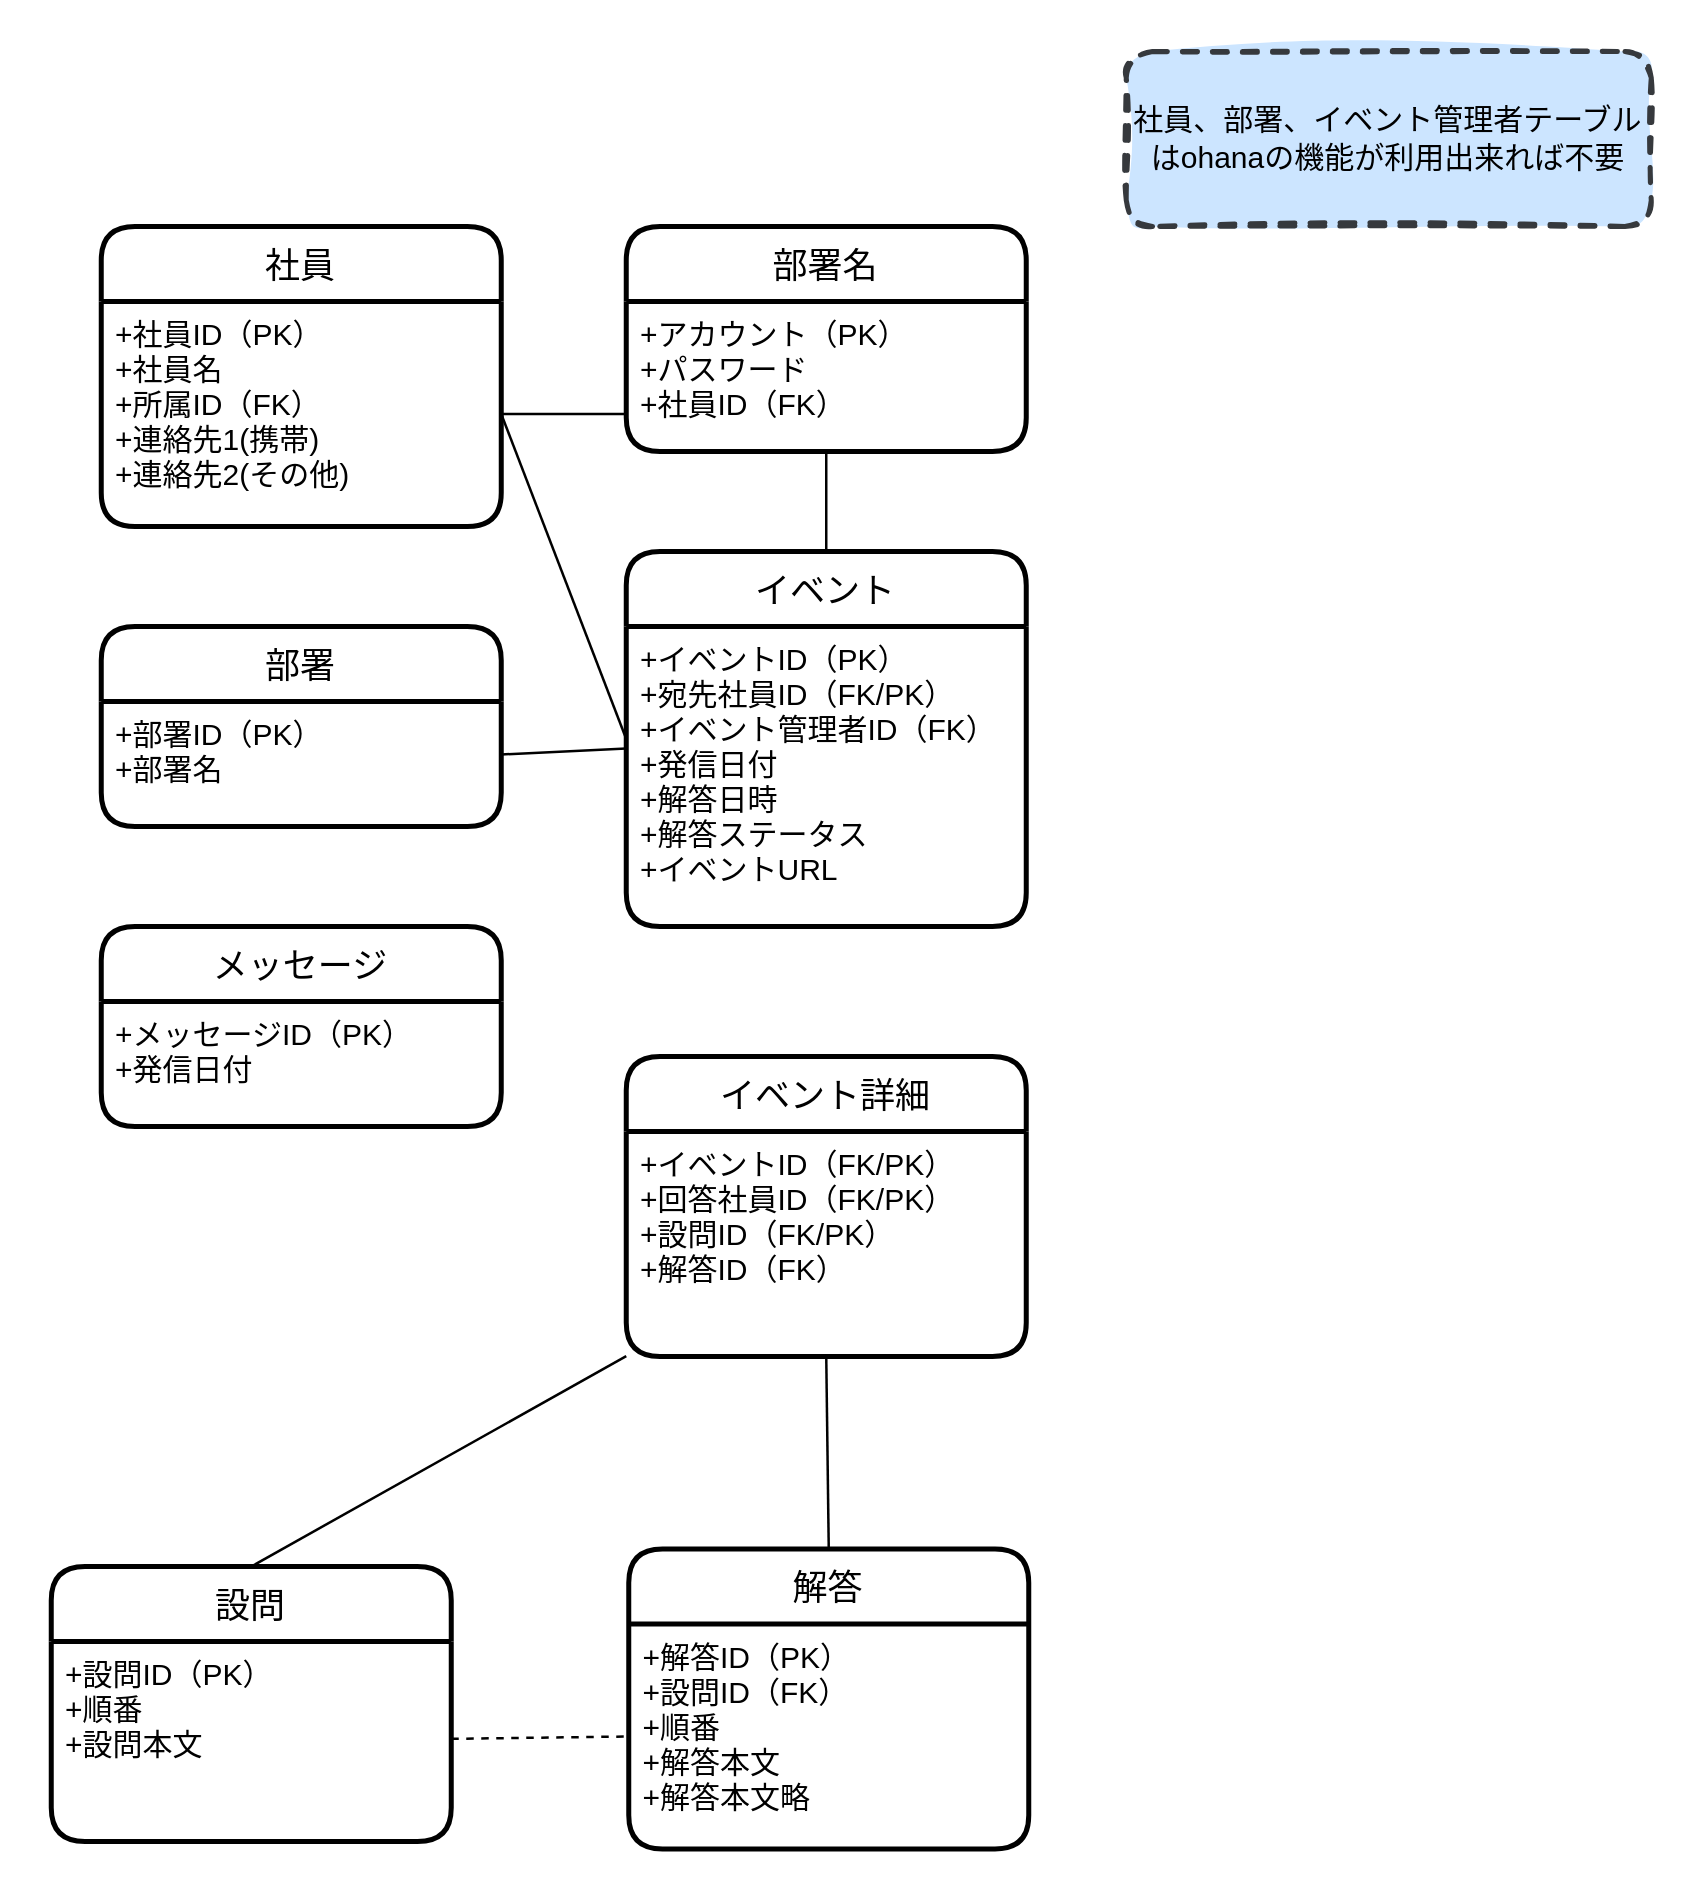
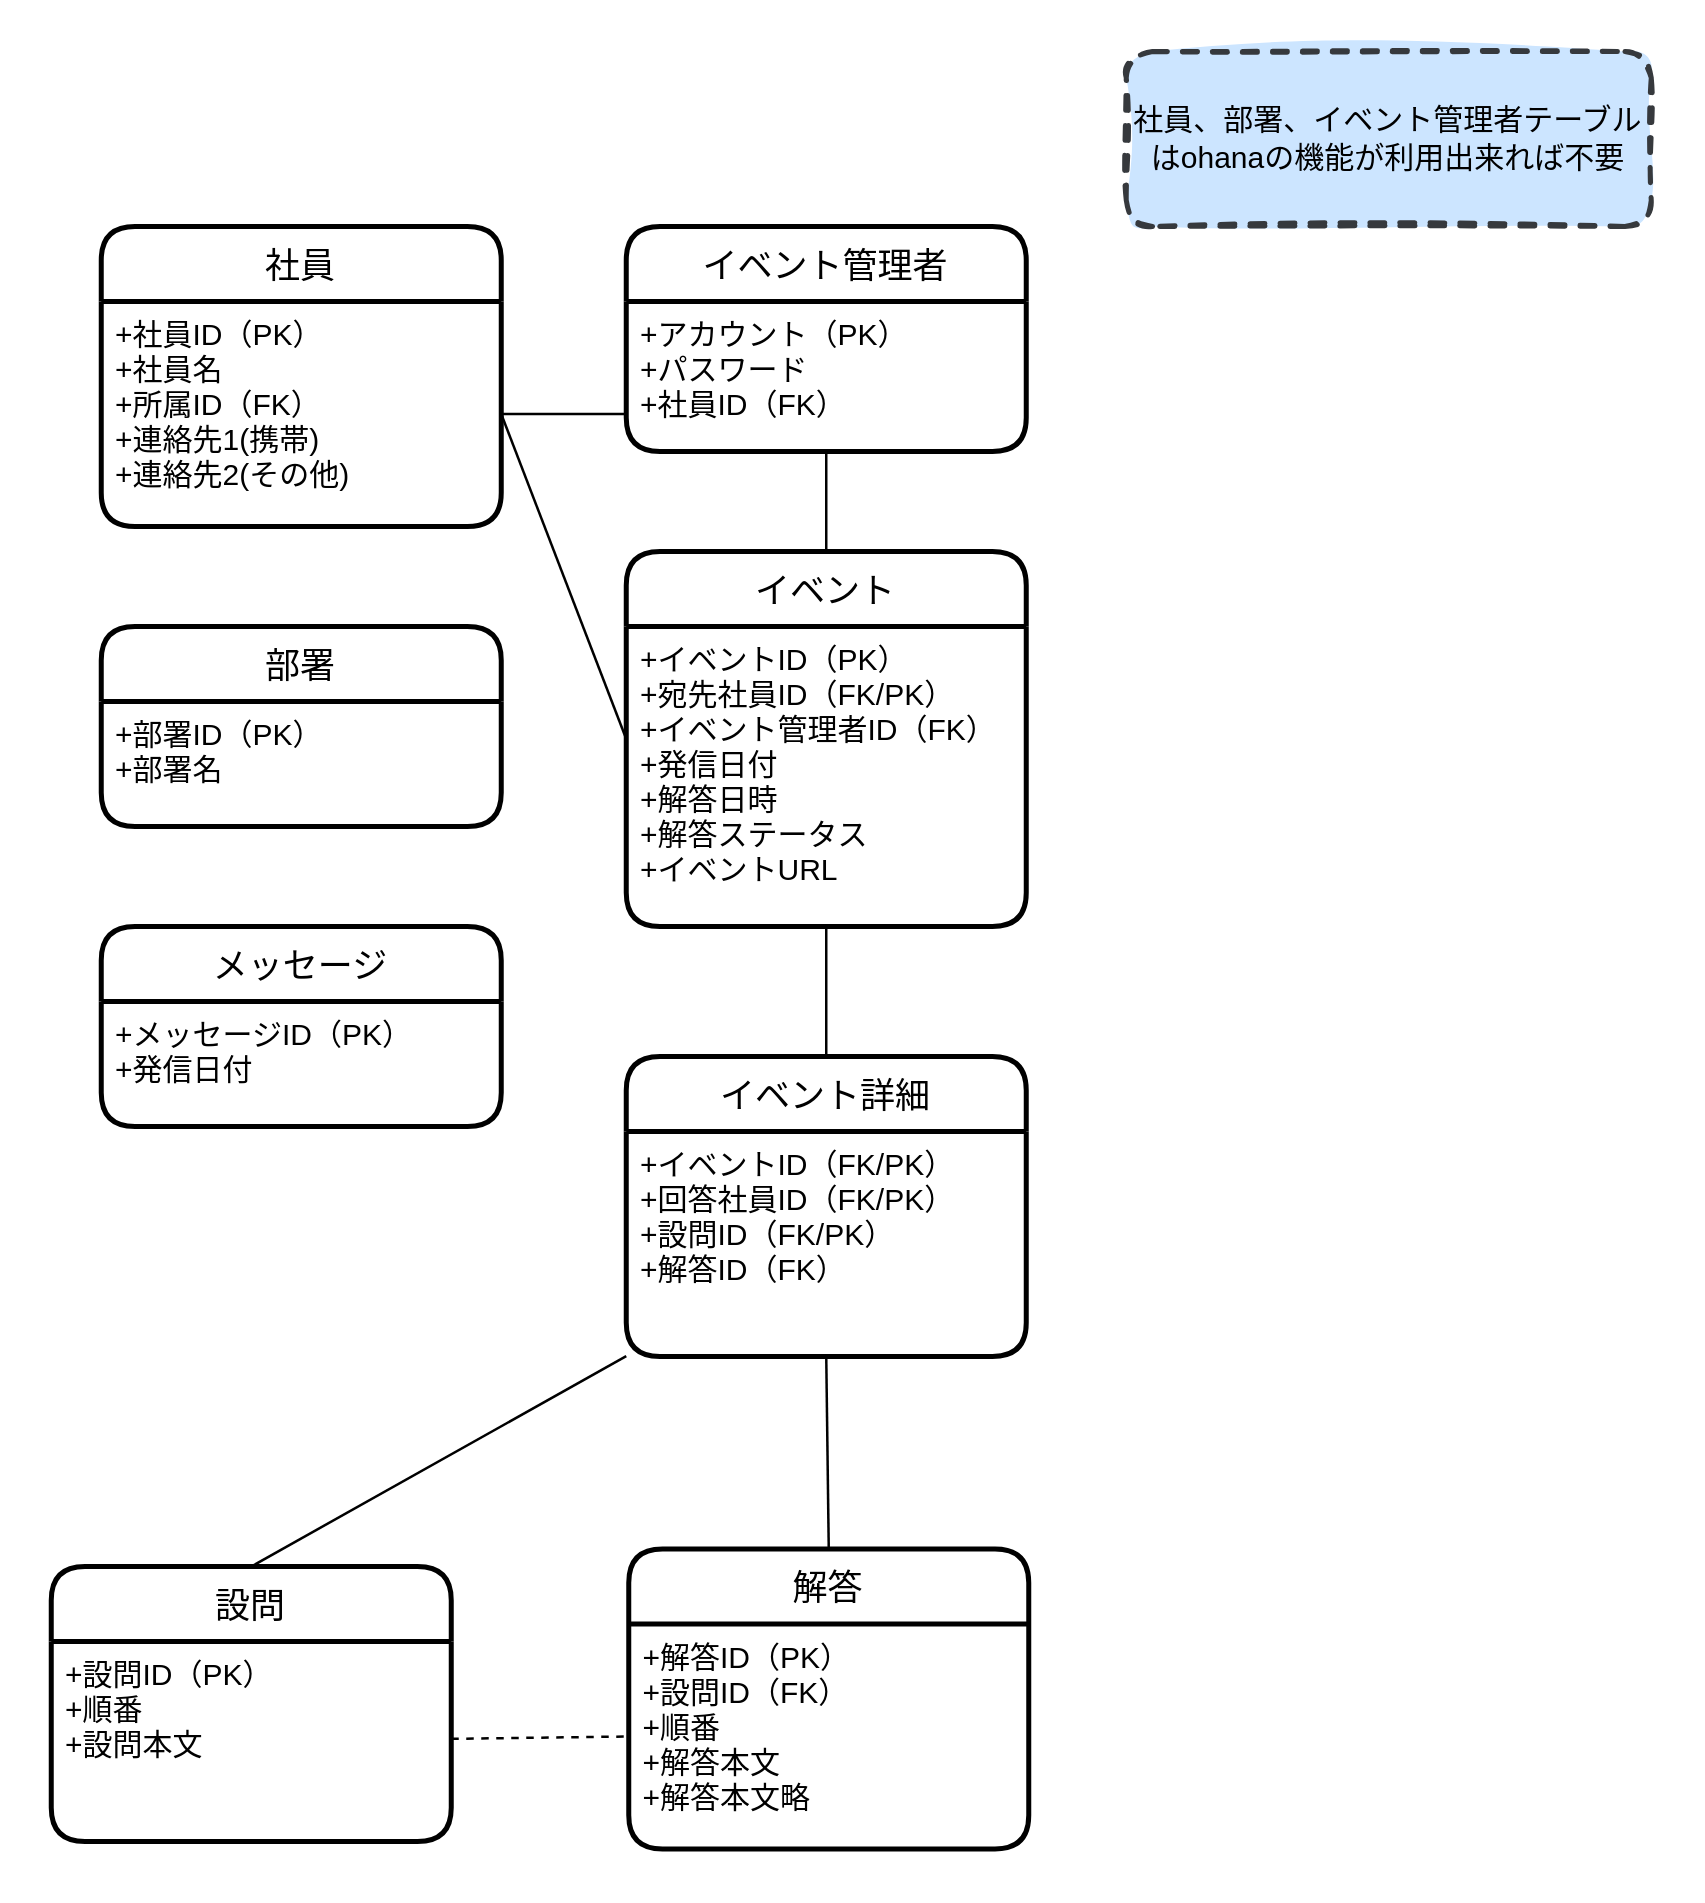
node "部署名": label "部署名" -> "イベント管理者"
edge "イベント" -- "+部署ID（PK） +部署名": now "イベント" -- "イベント詳細"
